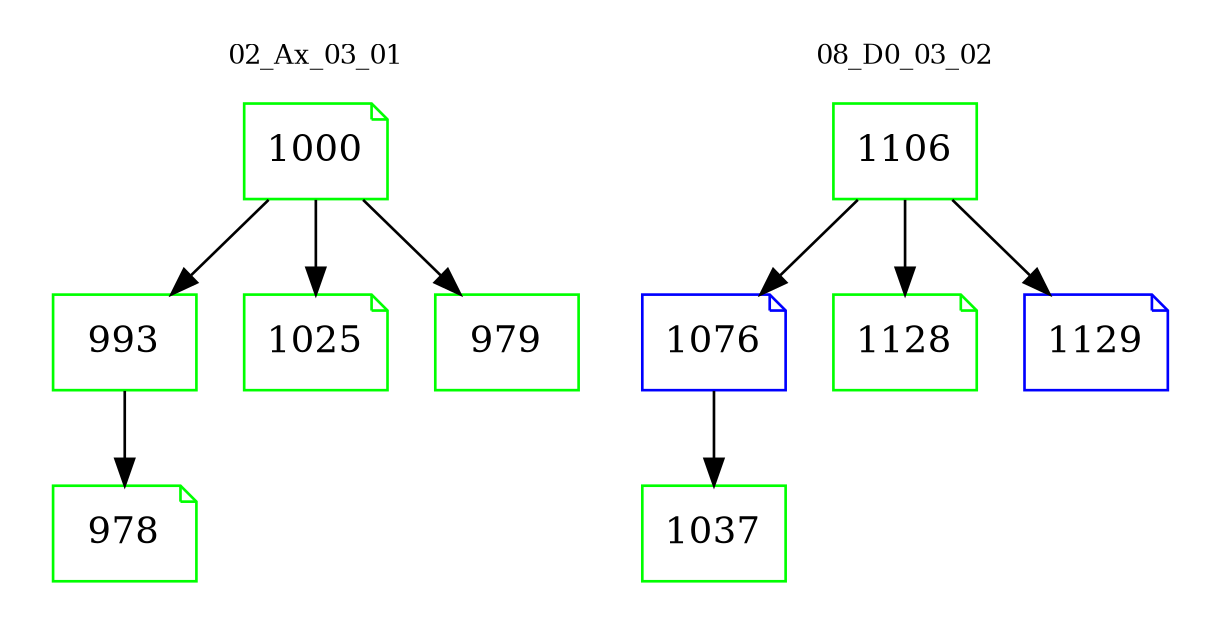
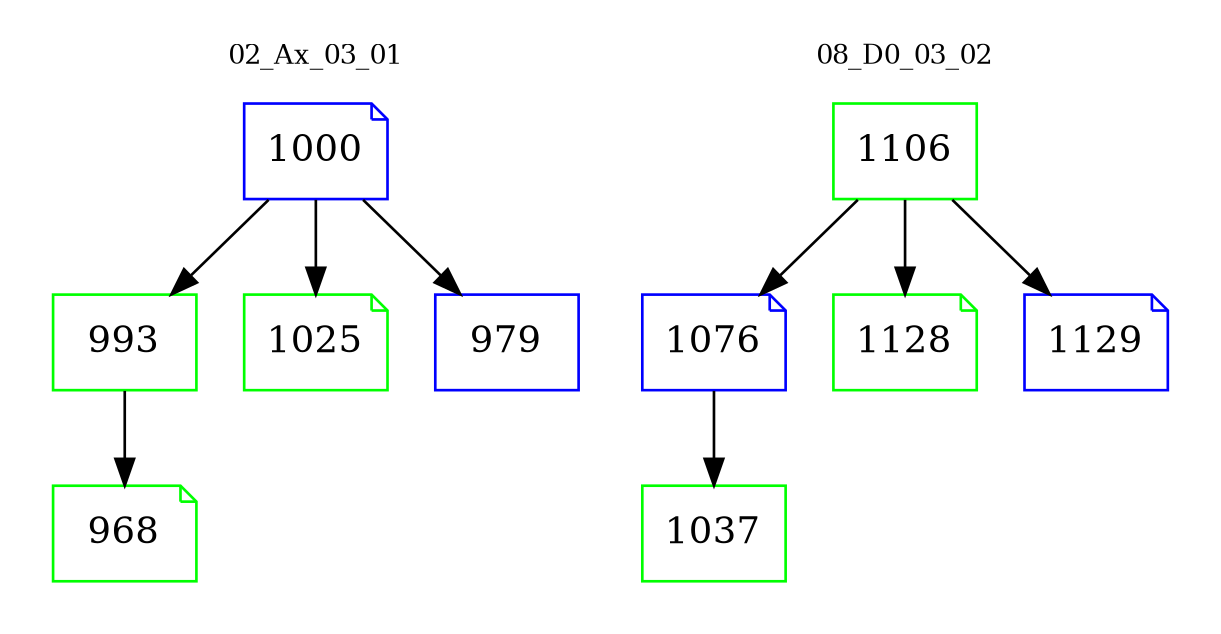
node "1000": color green -> blue
node "979": color green -> blue
node "978": label "978" -> "968"
